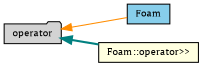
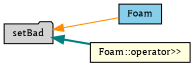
node "operator": label "operator" -> "setBad"
